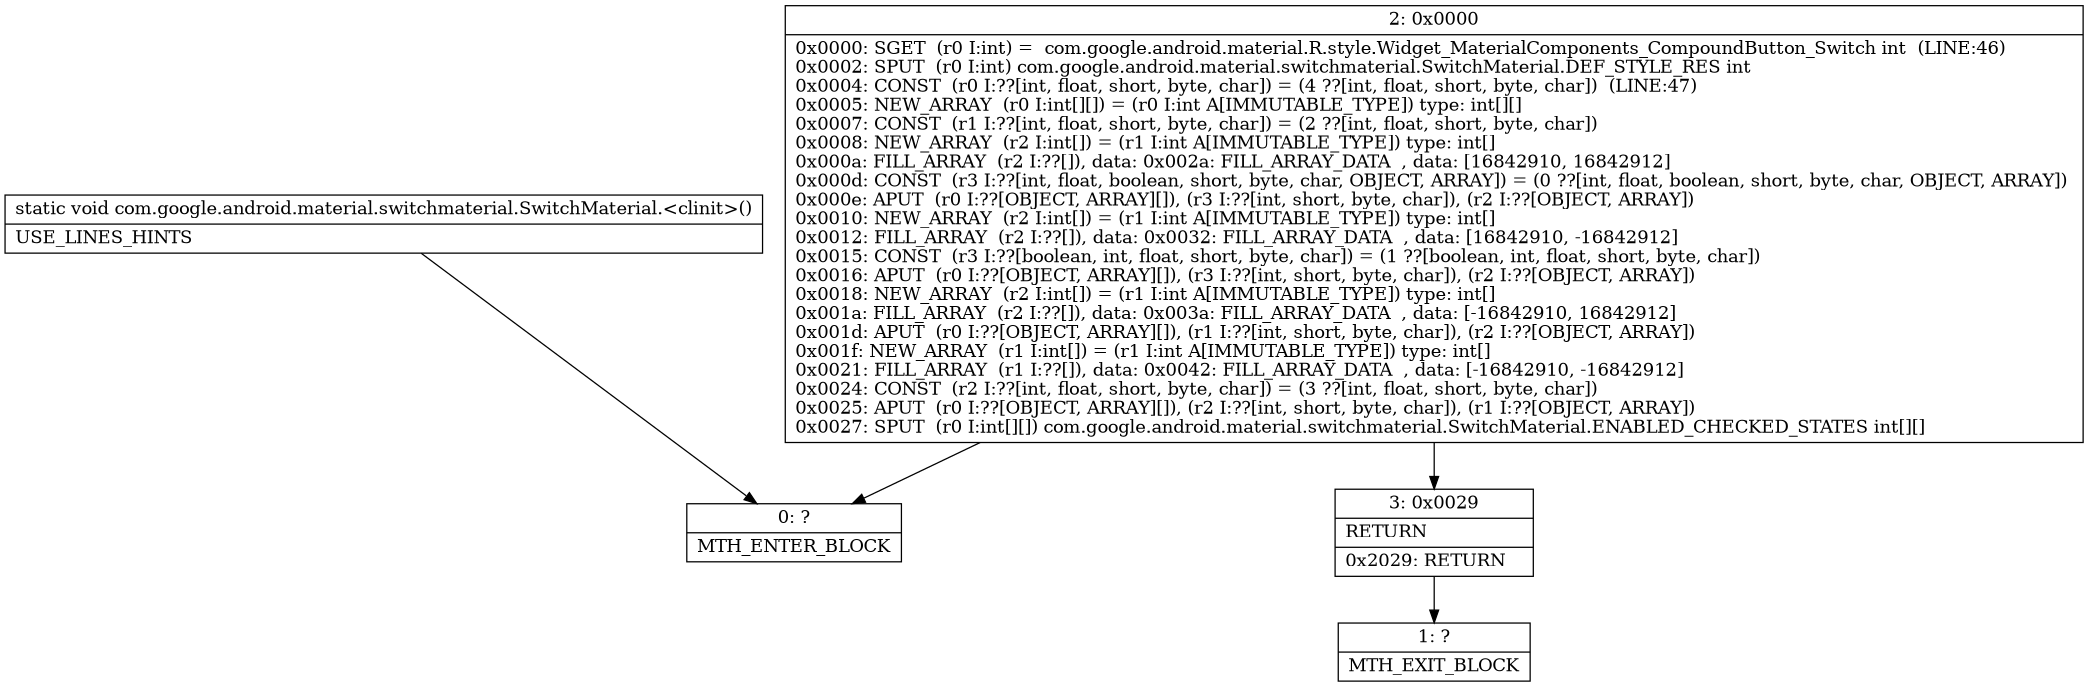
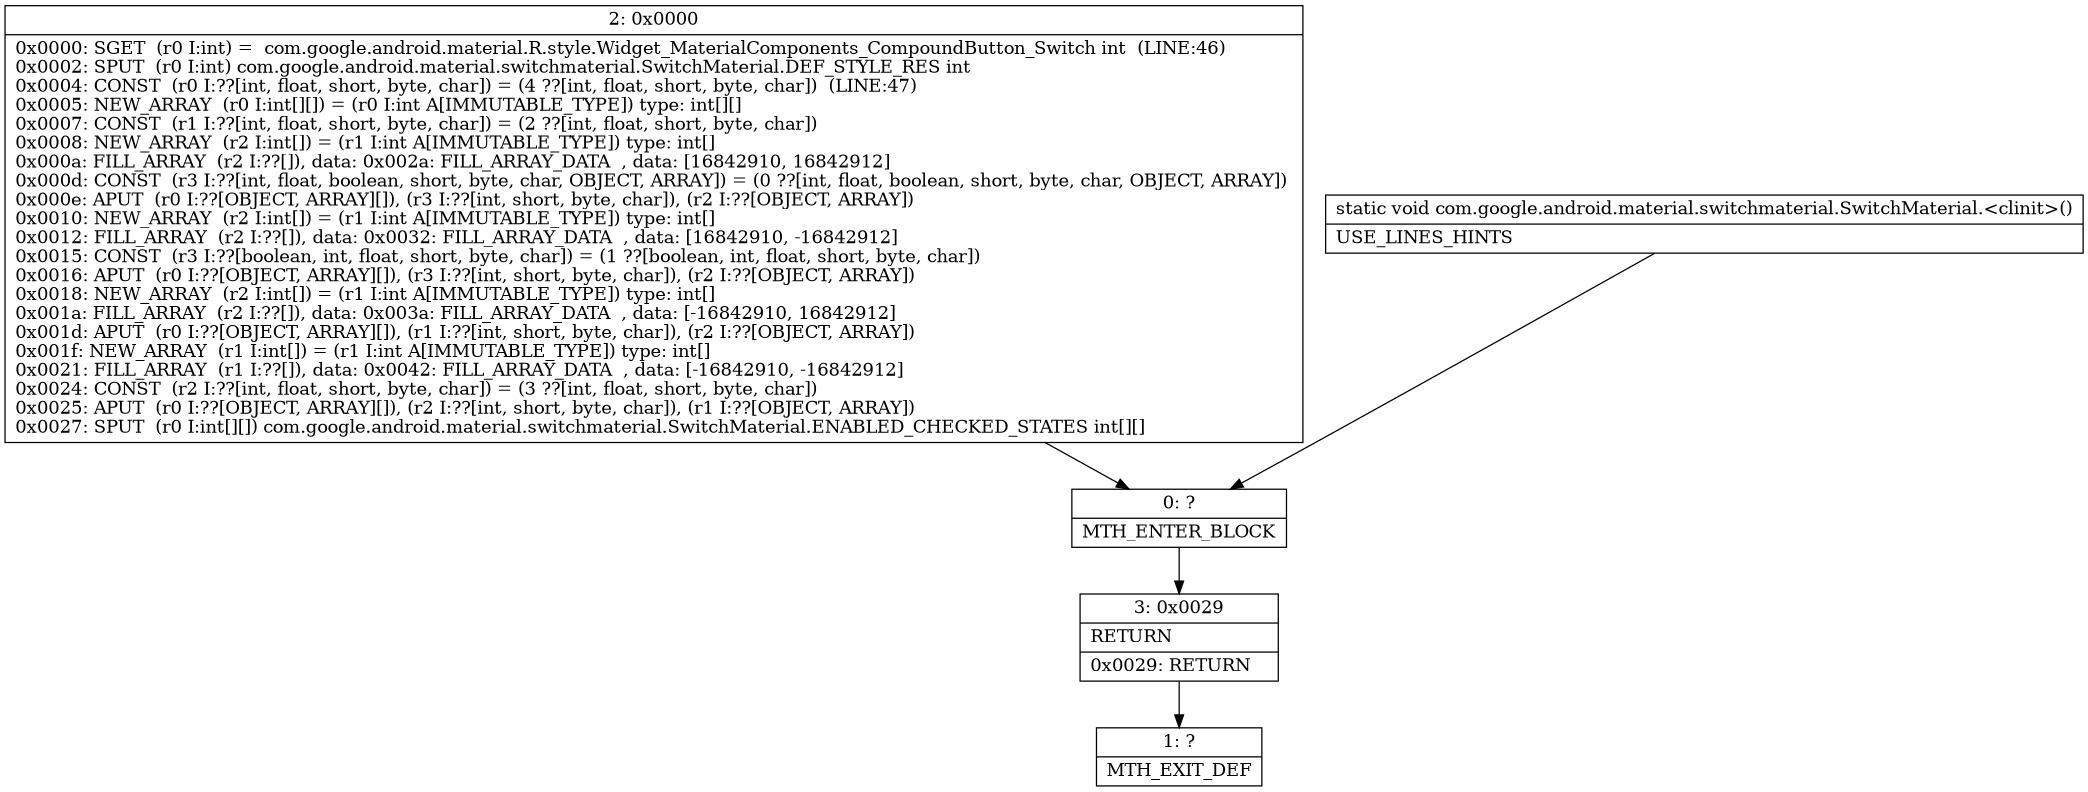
edge "2: 0x0000" -> "3: 0x0029": now "0: ?" -> "3: 0x0029"
node "3: 0x0029": text "0x2029: RETURN" -> "0x0029: RETURN"
node "1: ?": text "MTH_EXIT_BLOCK" -> "MTH_EXIT_DEF"
